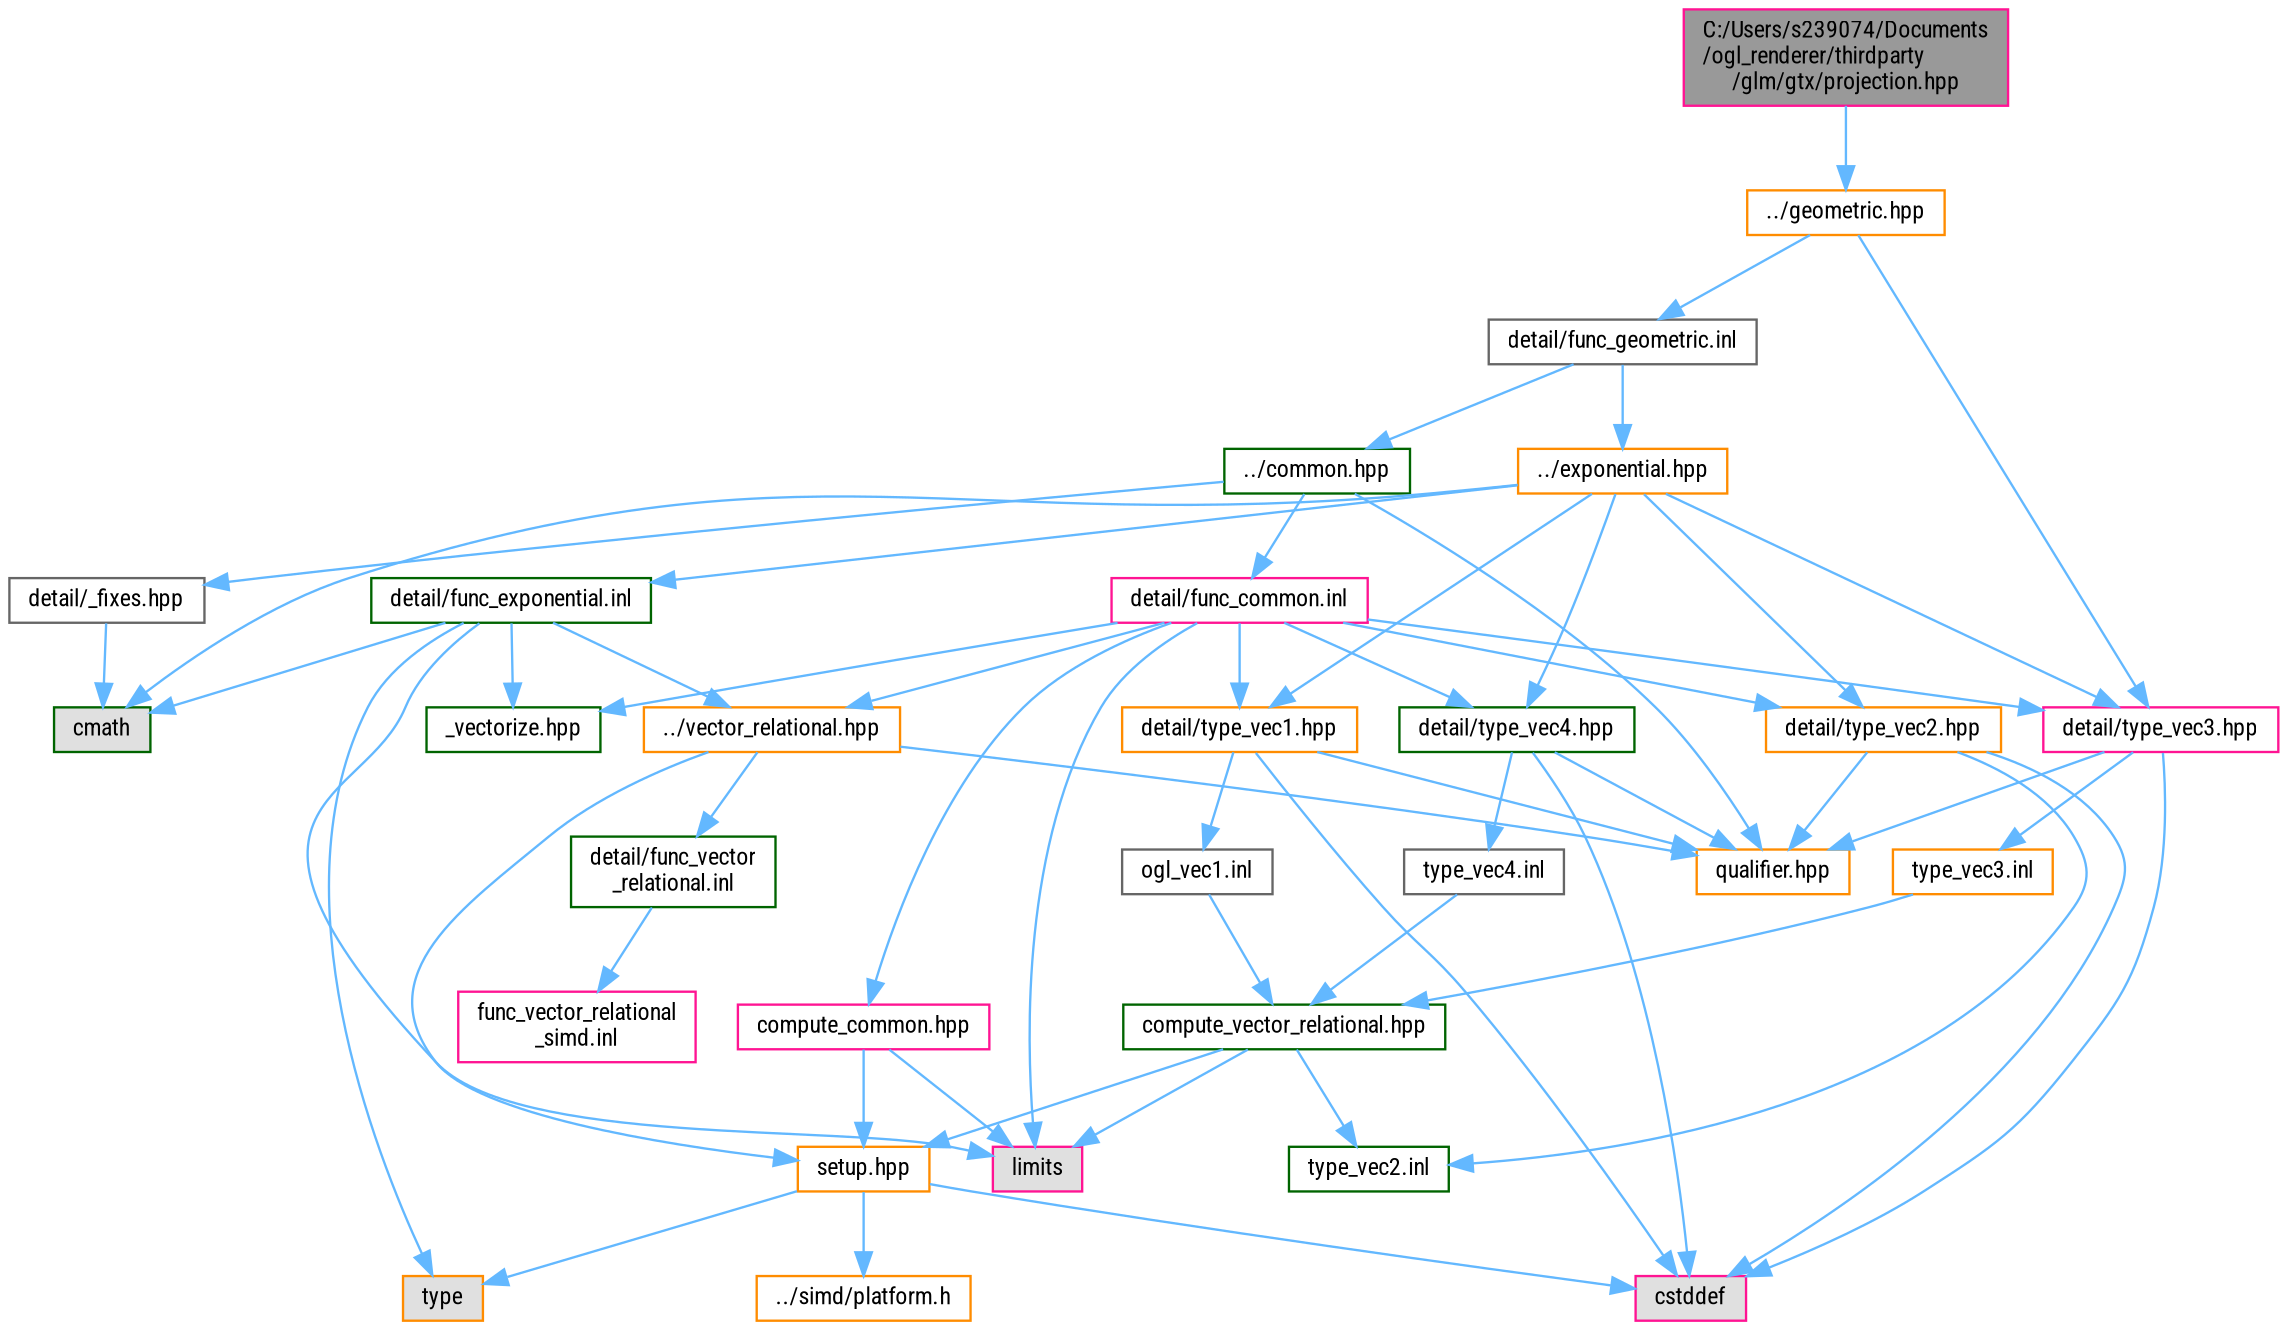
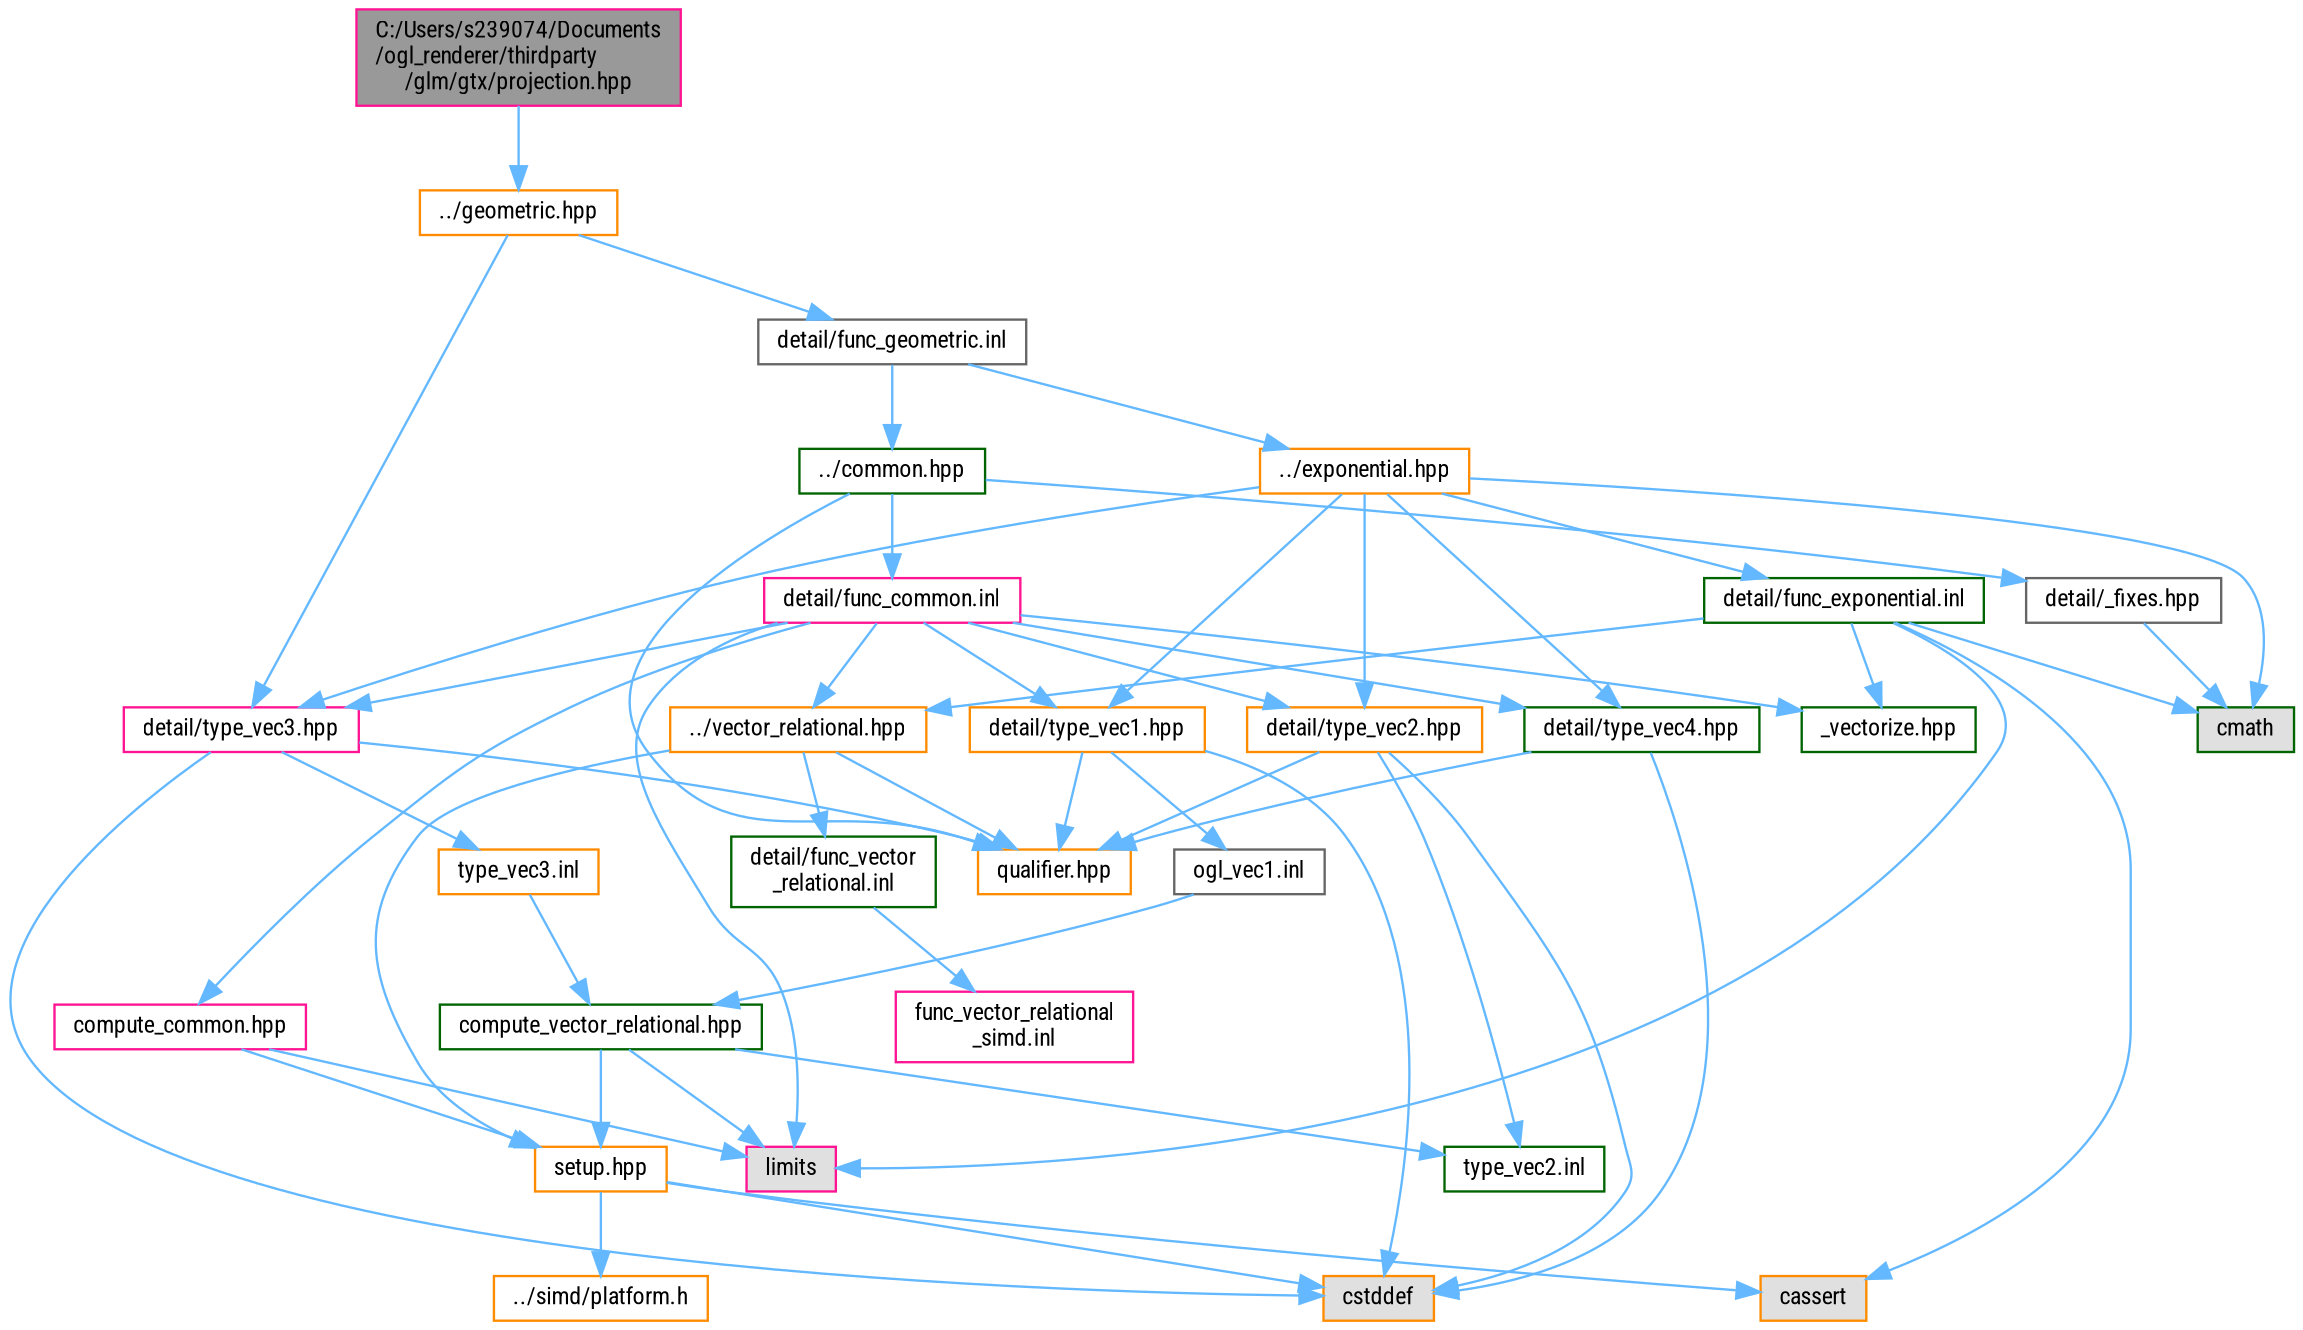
node "type_vec4.inl": removed
node "type": label "type" -> "cassert"
node "cstddef": color deeppink -> darkorange
